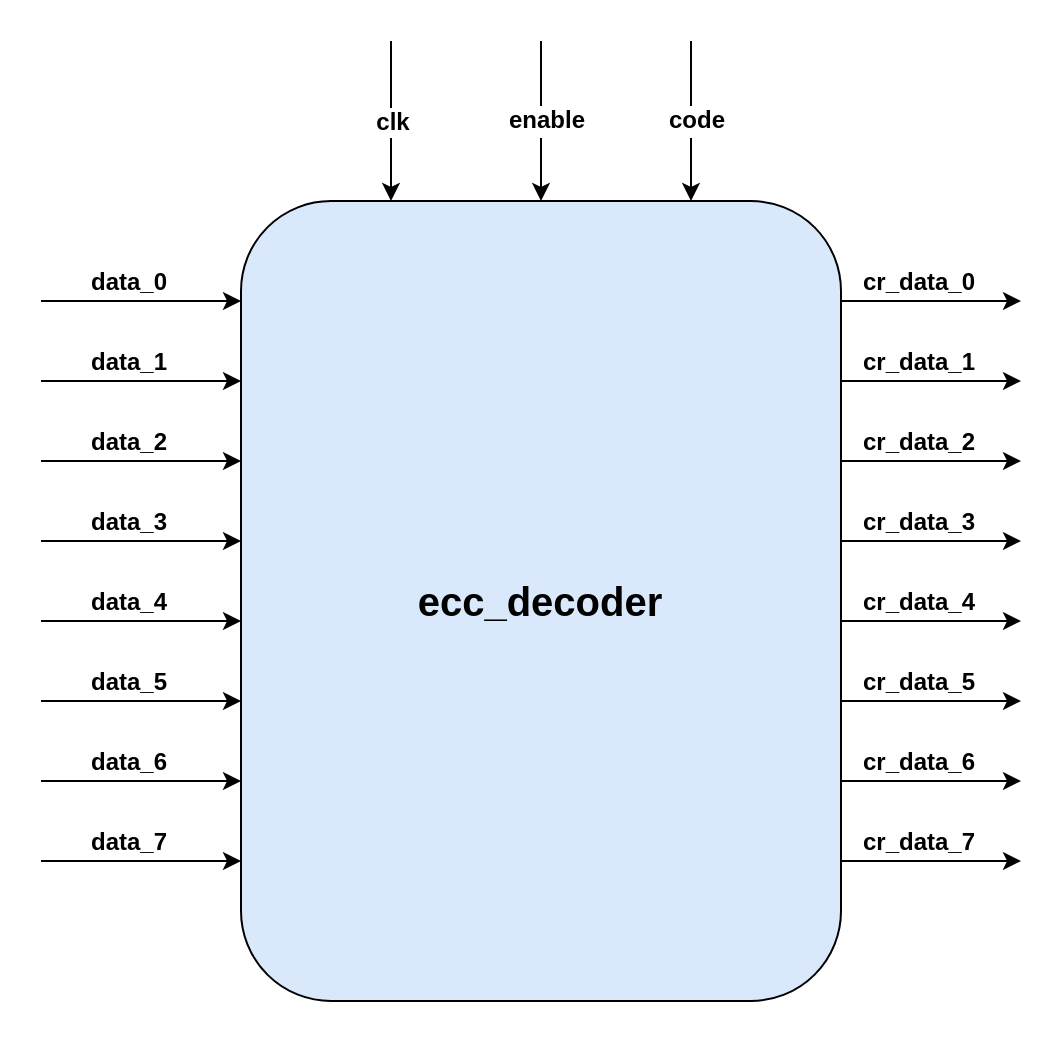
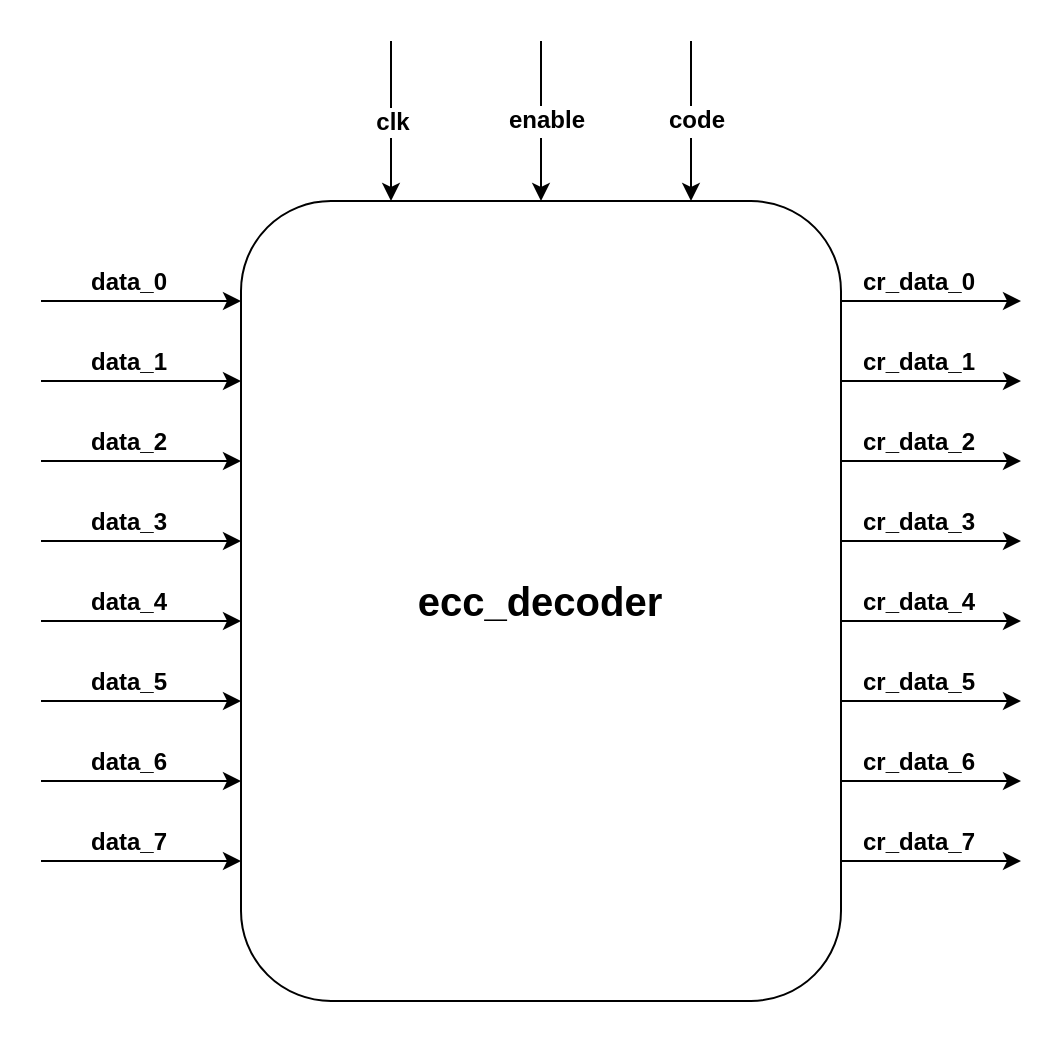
node "ecc_decoder": fillcolor #dae8fc -> #ffffff
